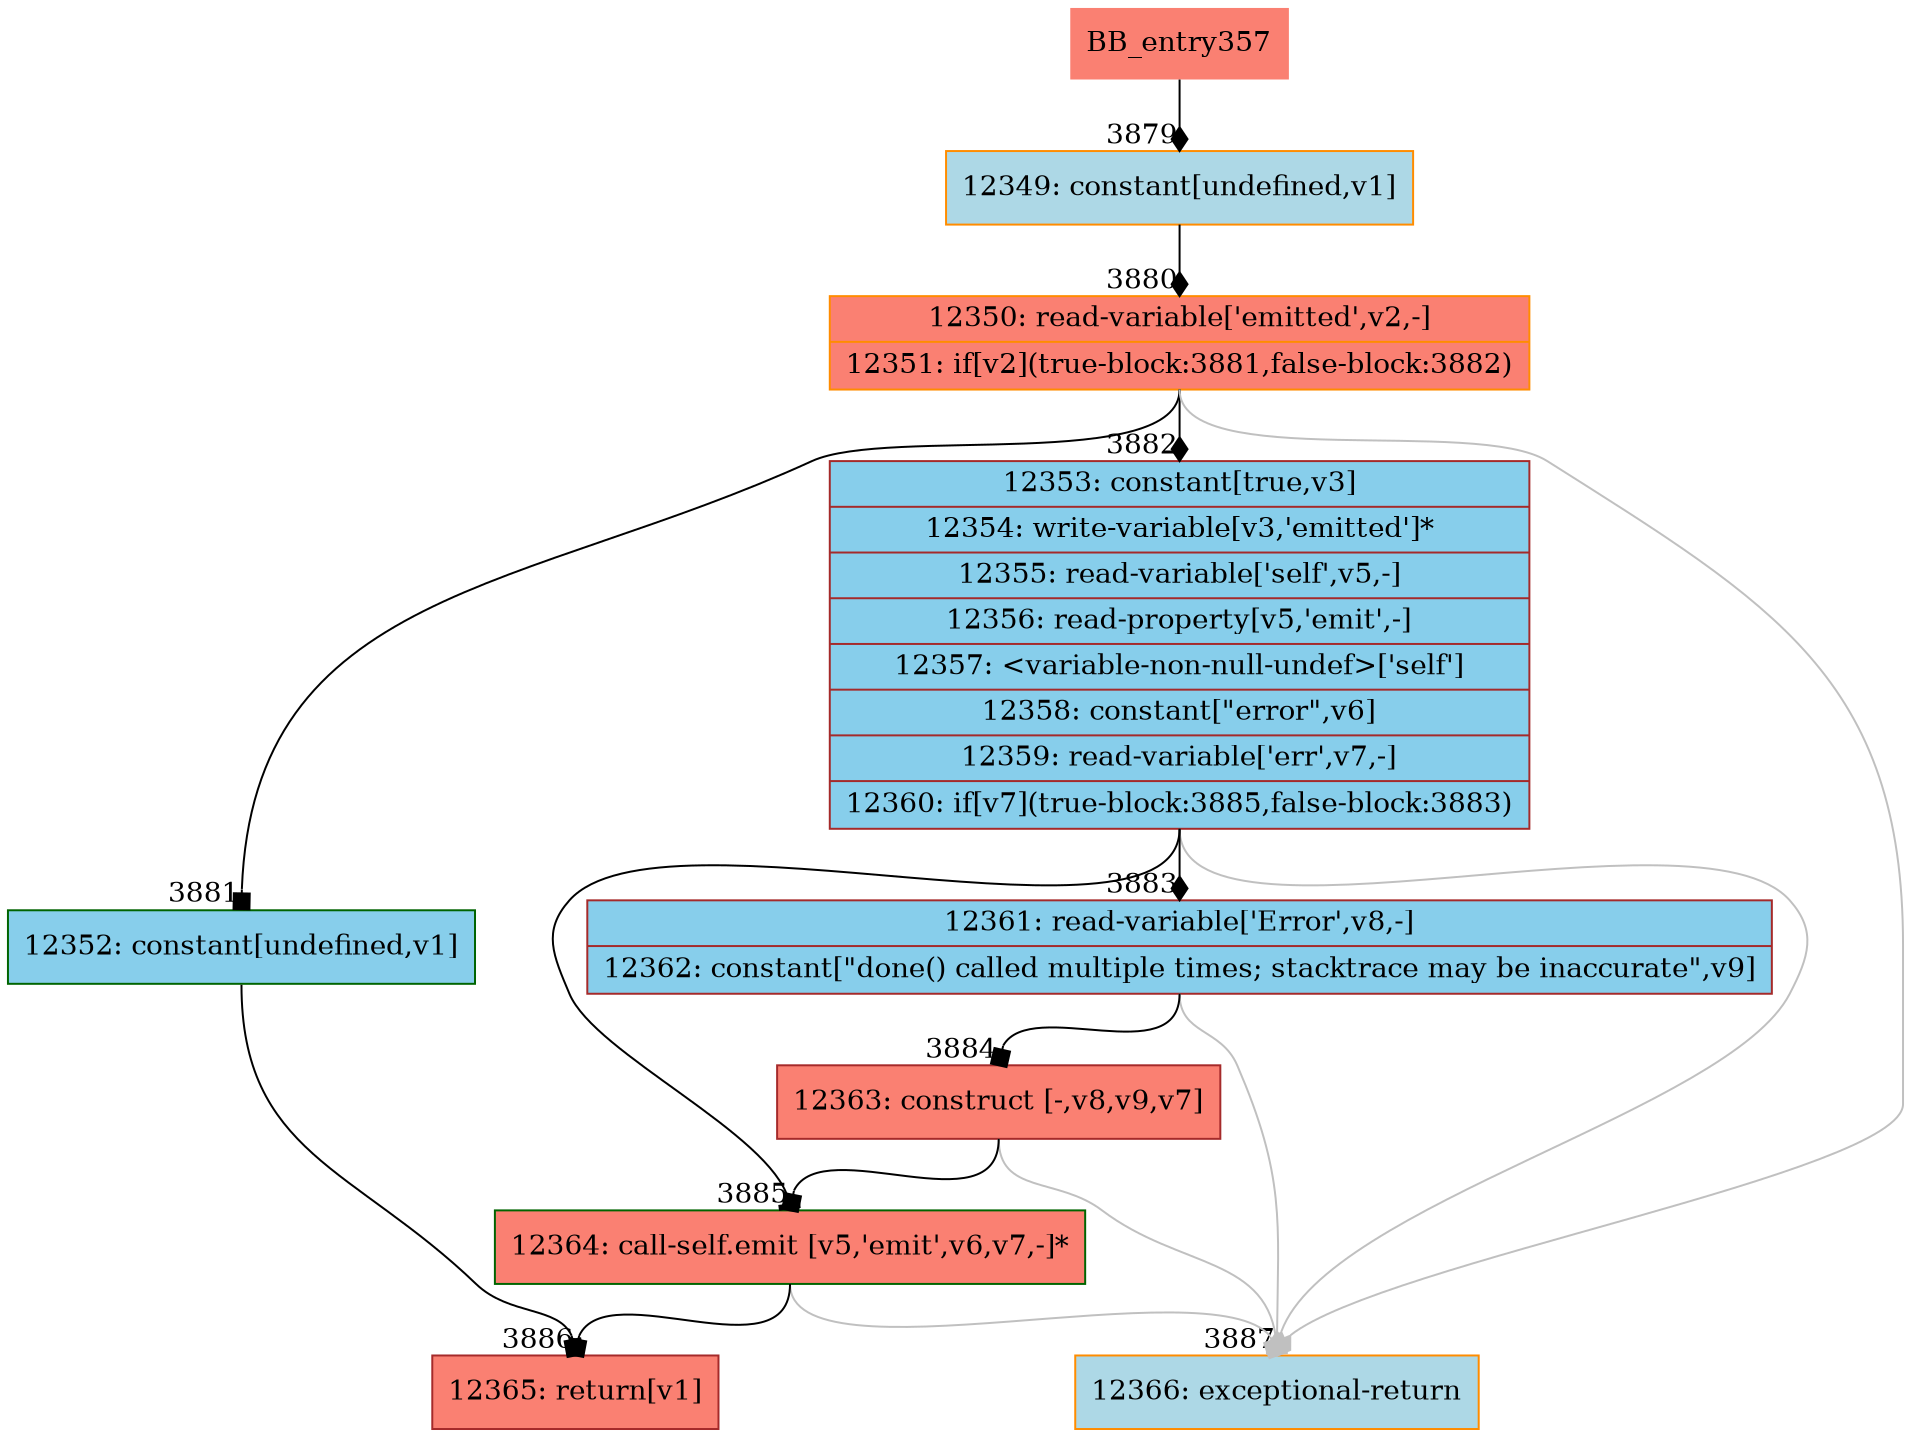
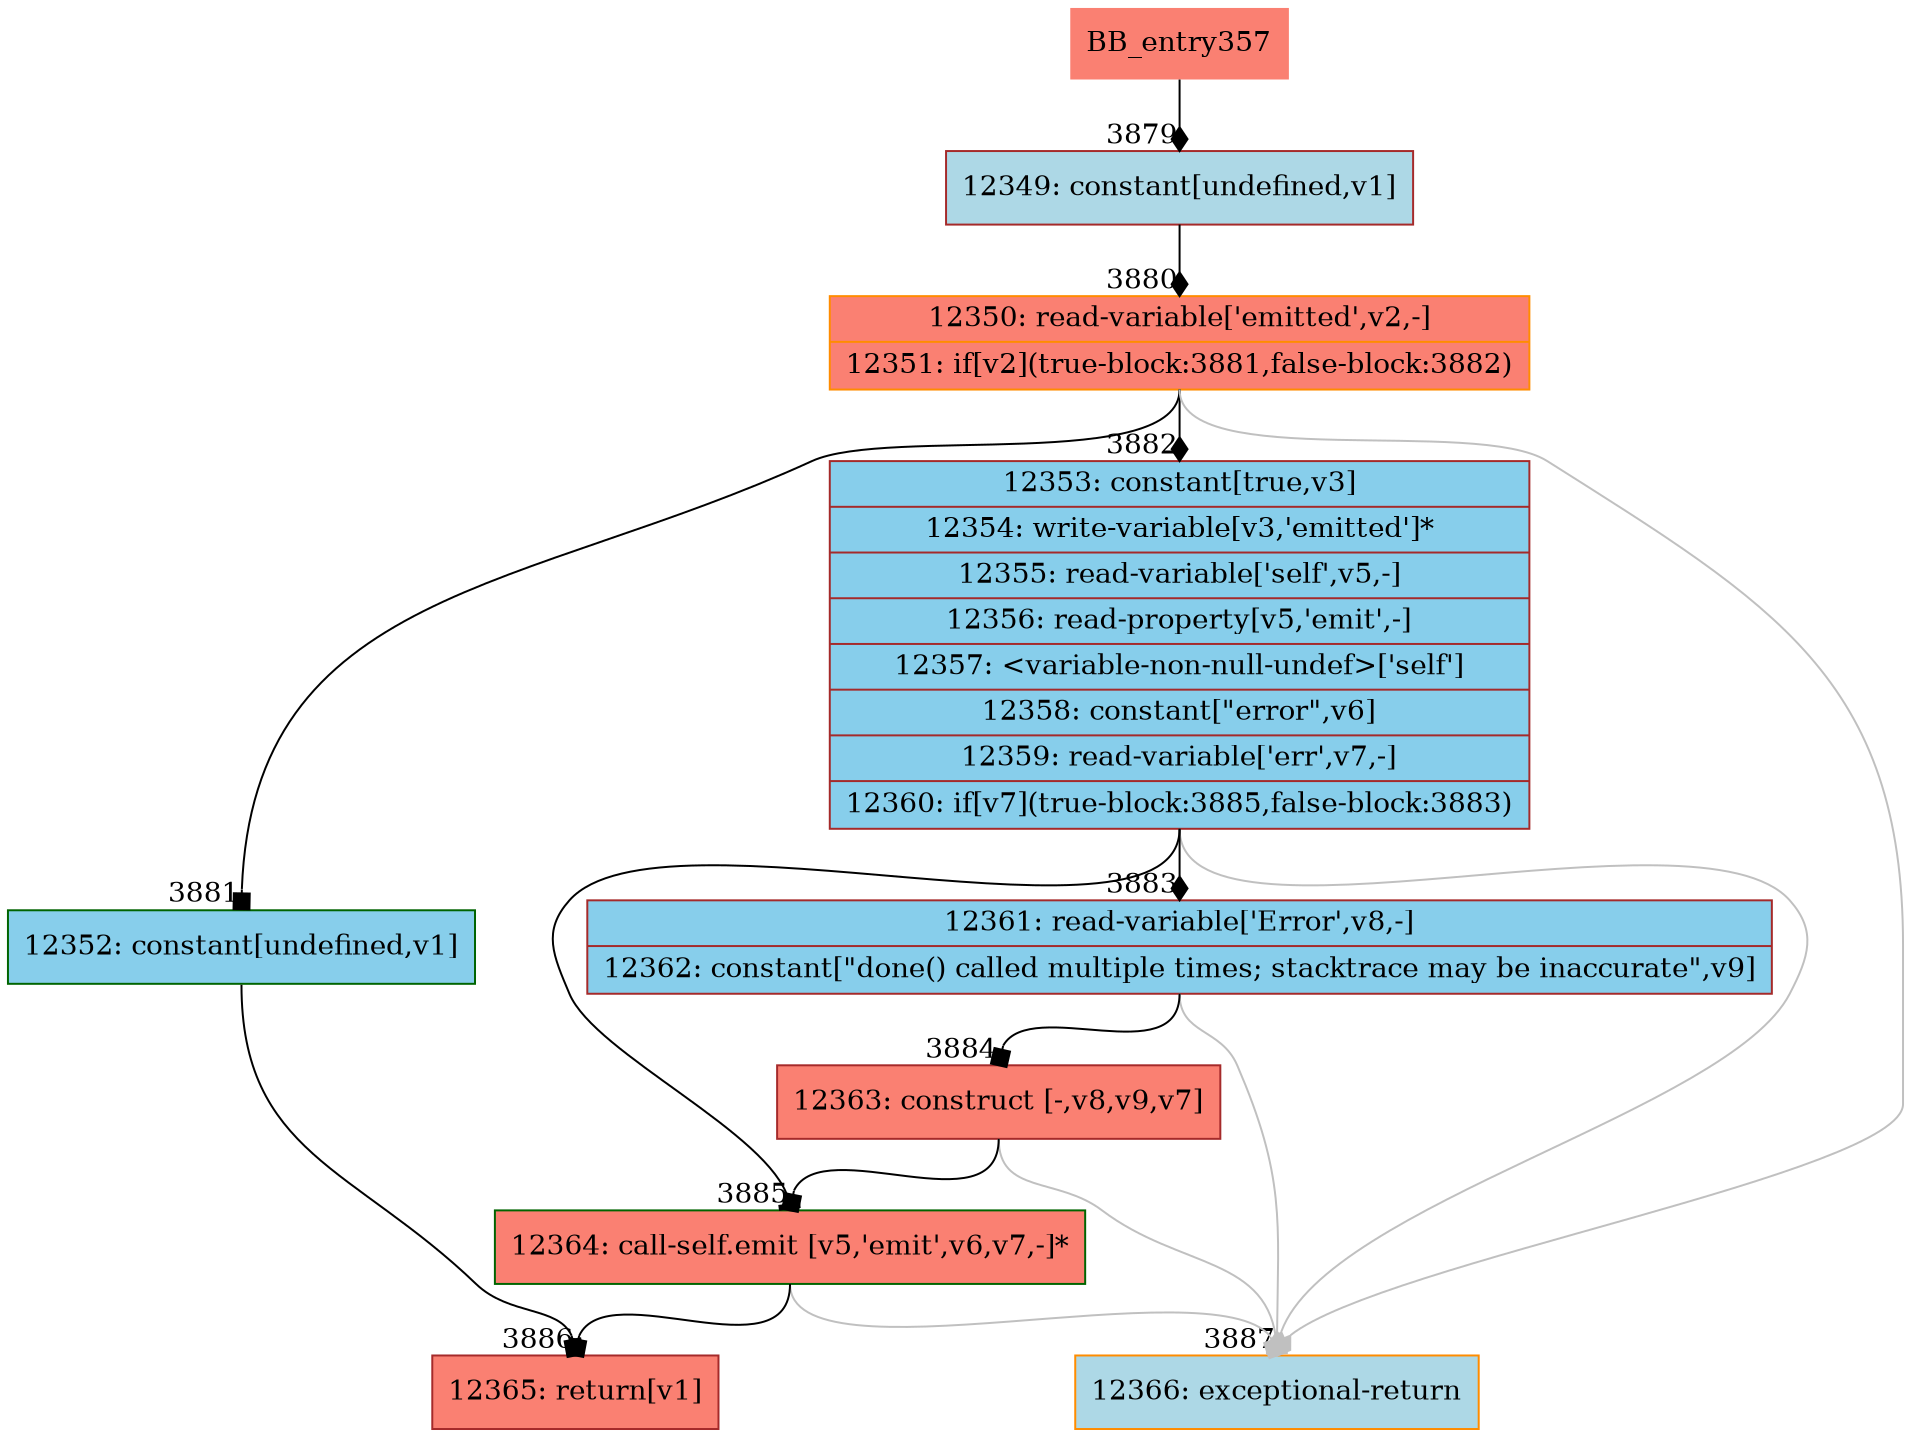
node "12349: constant[undefined,v1]": color darkorange -> brown
